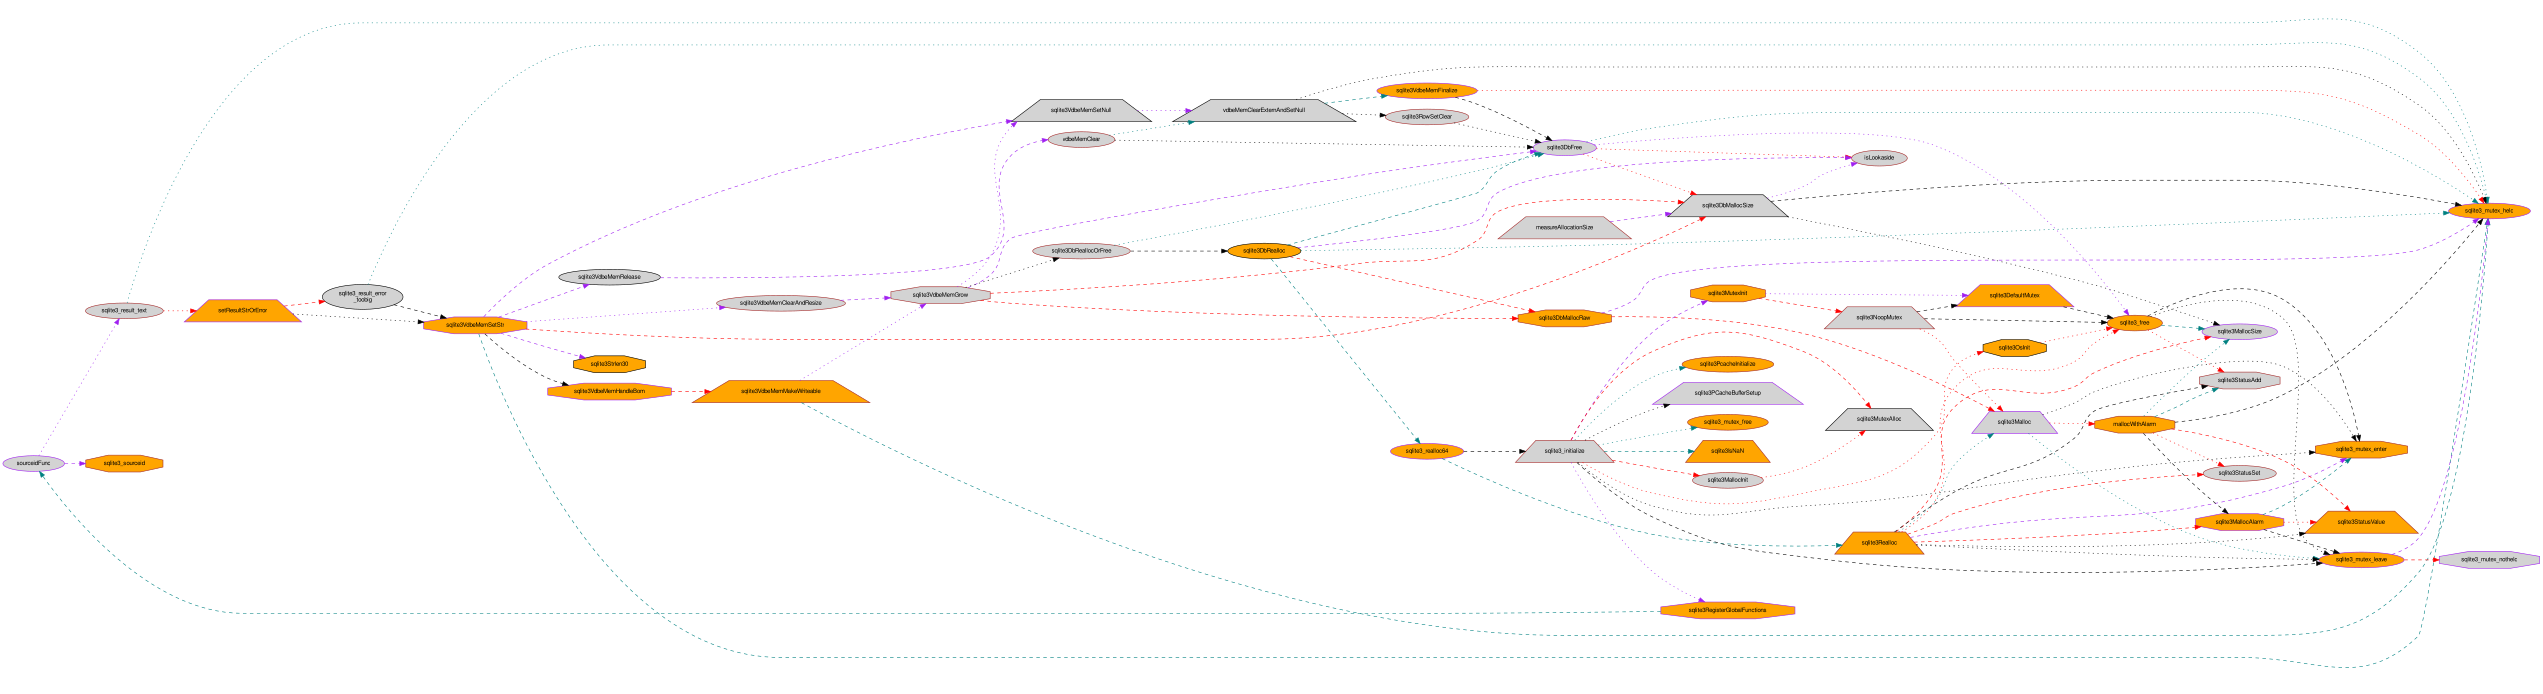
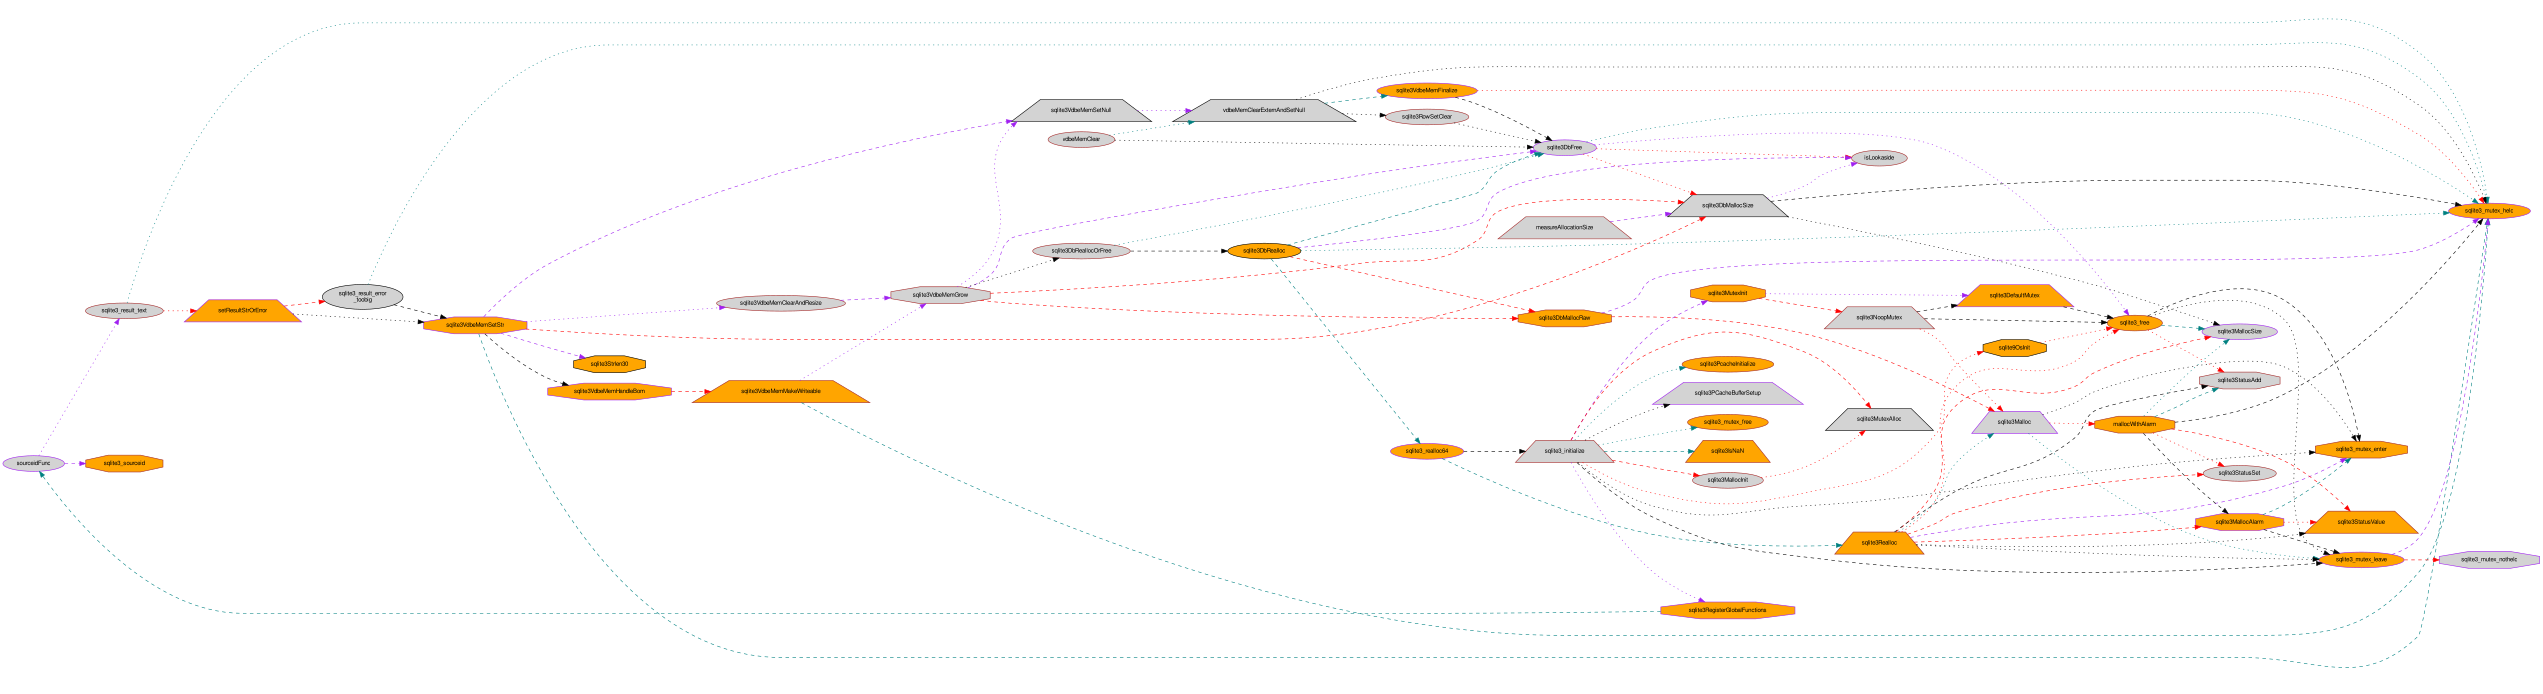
node "sqlite3VdbeMemRelease": removed
node "sqlite3OsInit": label "sqlite3OsInit" -> "sqlite9OsInit"
